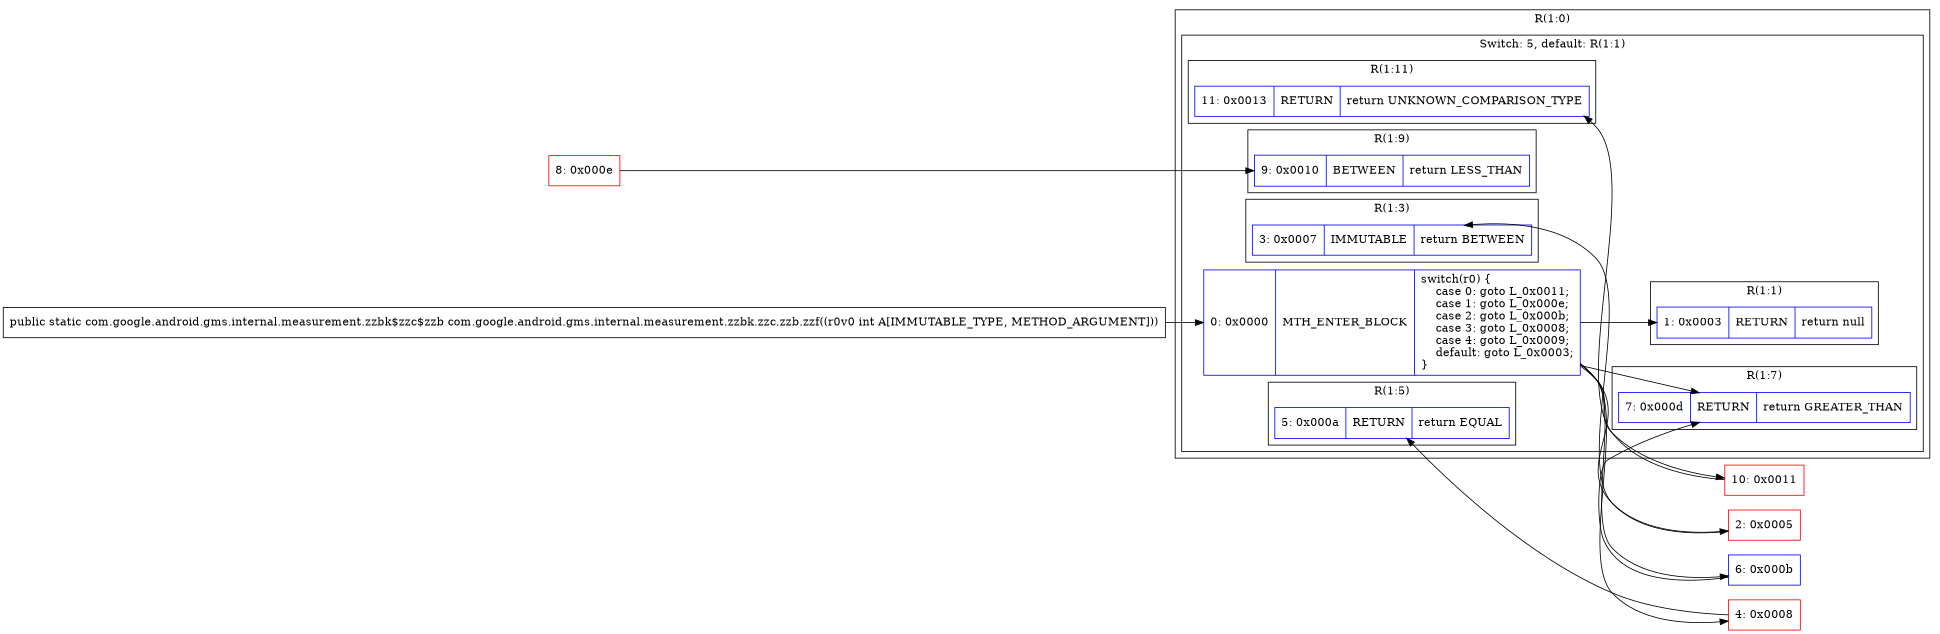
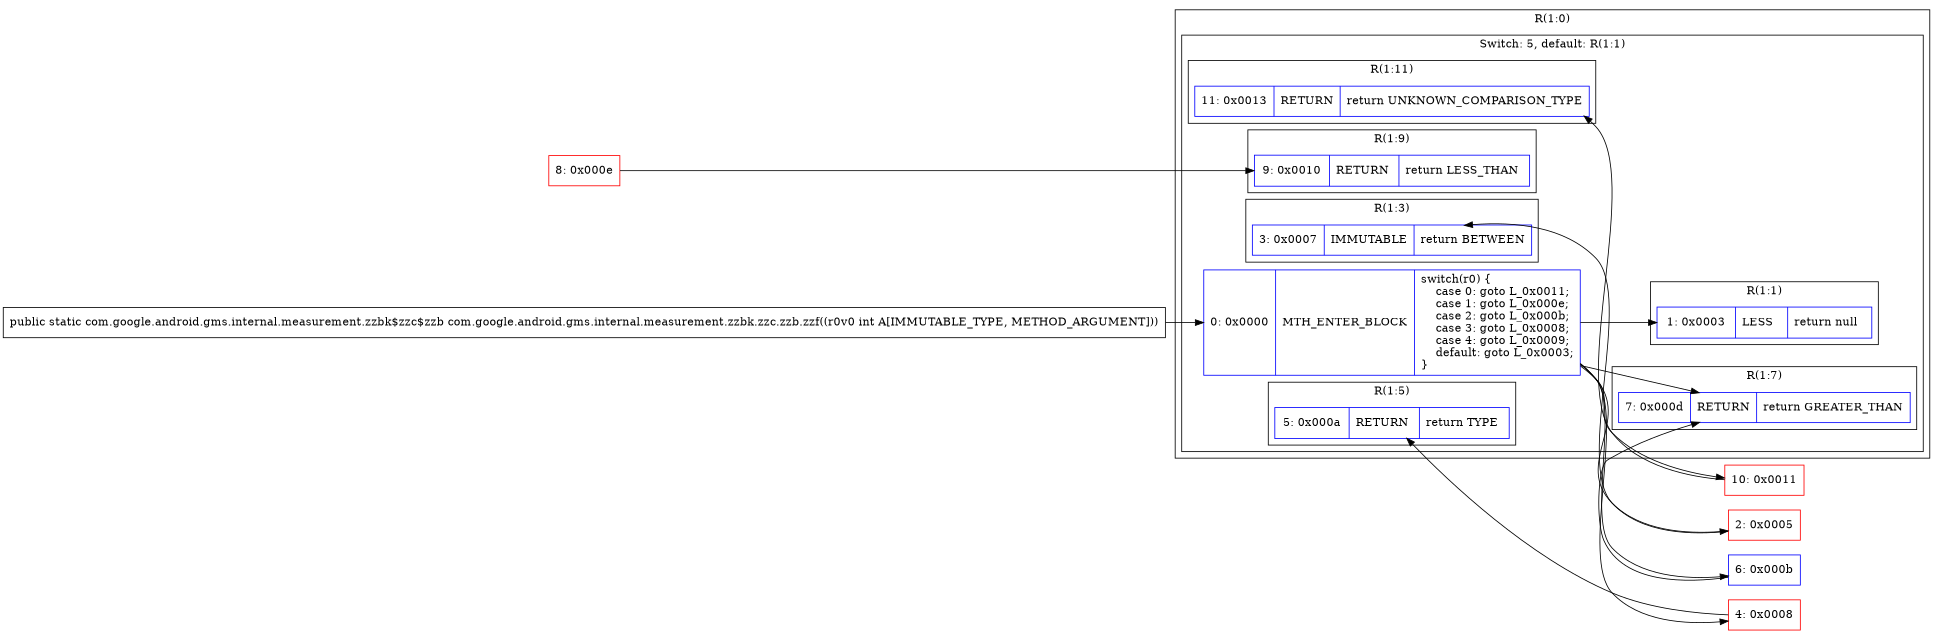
node "9: 0x0010": text "BETWEEN" -> "RETURN"
node "1: 0x0003": text "RETURN" -> "LESS"
node "5: 0x000a": text "return EQUAL" -> "return TYPE"
